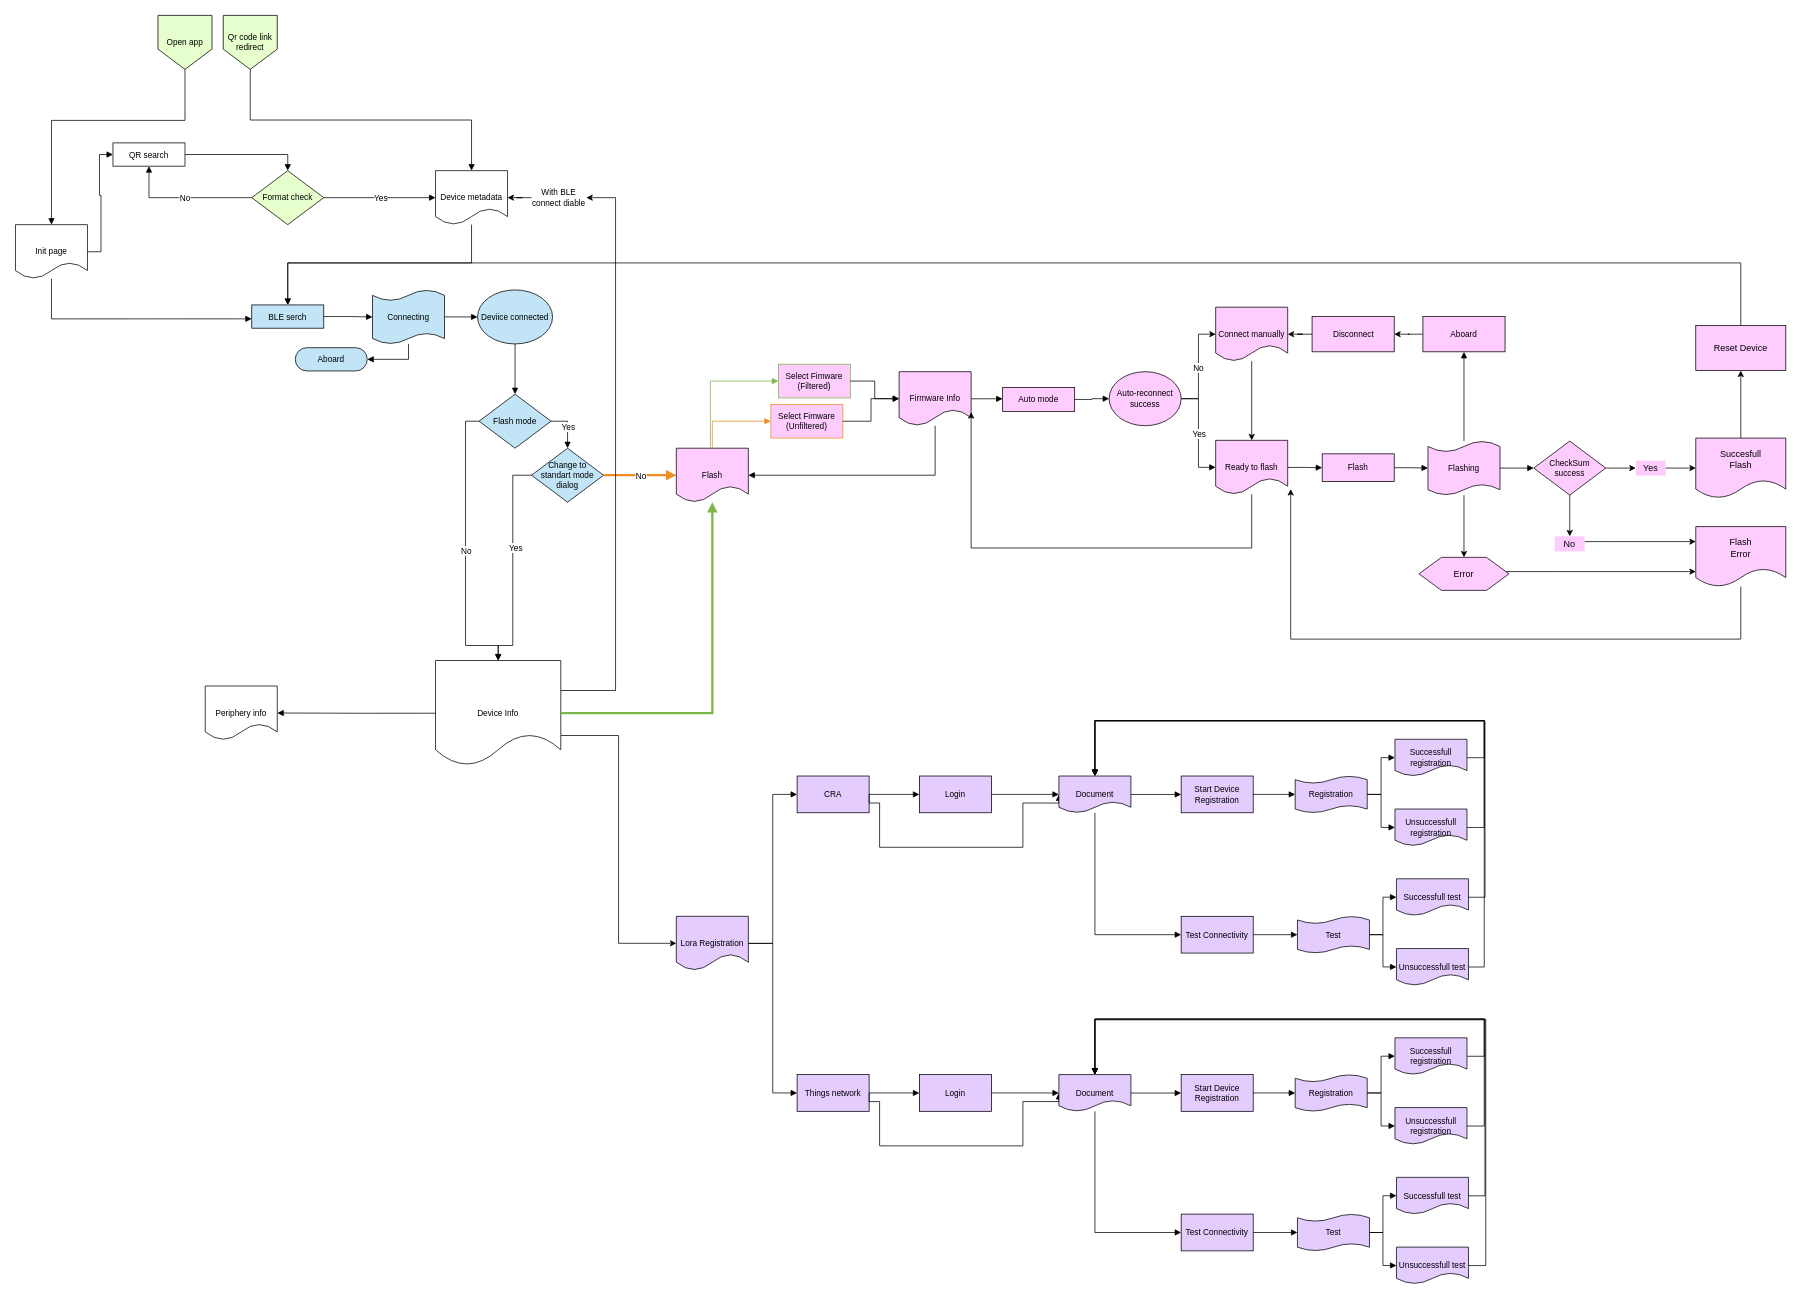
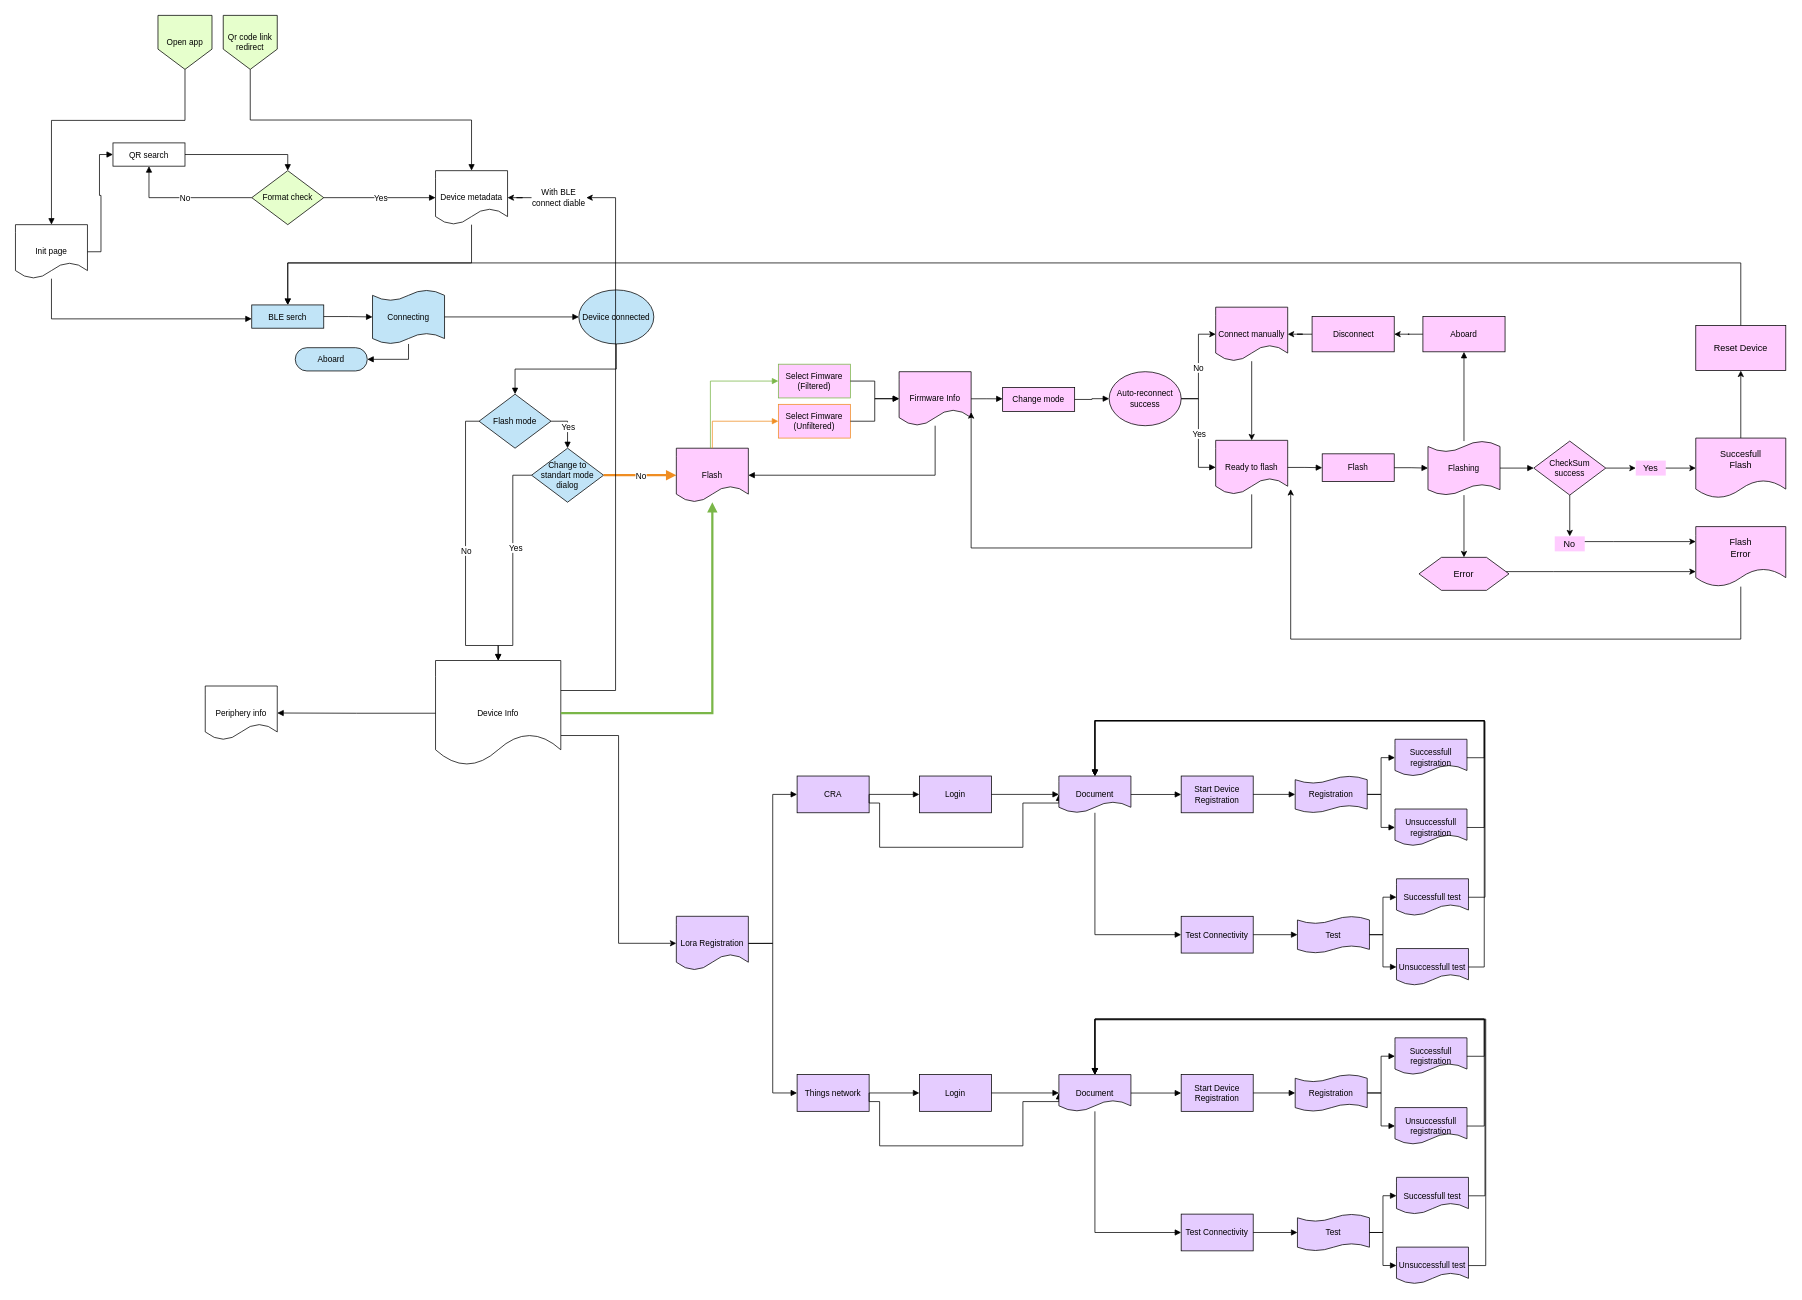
node "Deviice connected": moved (515, 317) -> (616, 317)
node "Auto mode": label "Auto mode" -> "Change mode"
node "Select Fimware (Unfiltered)": moved (807, 421) -> (814, 421)
